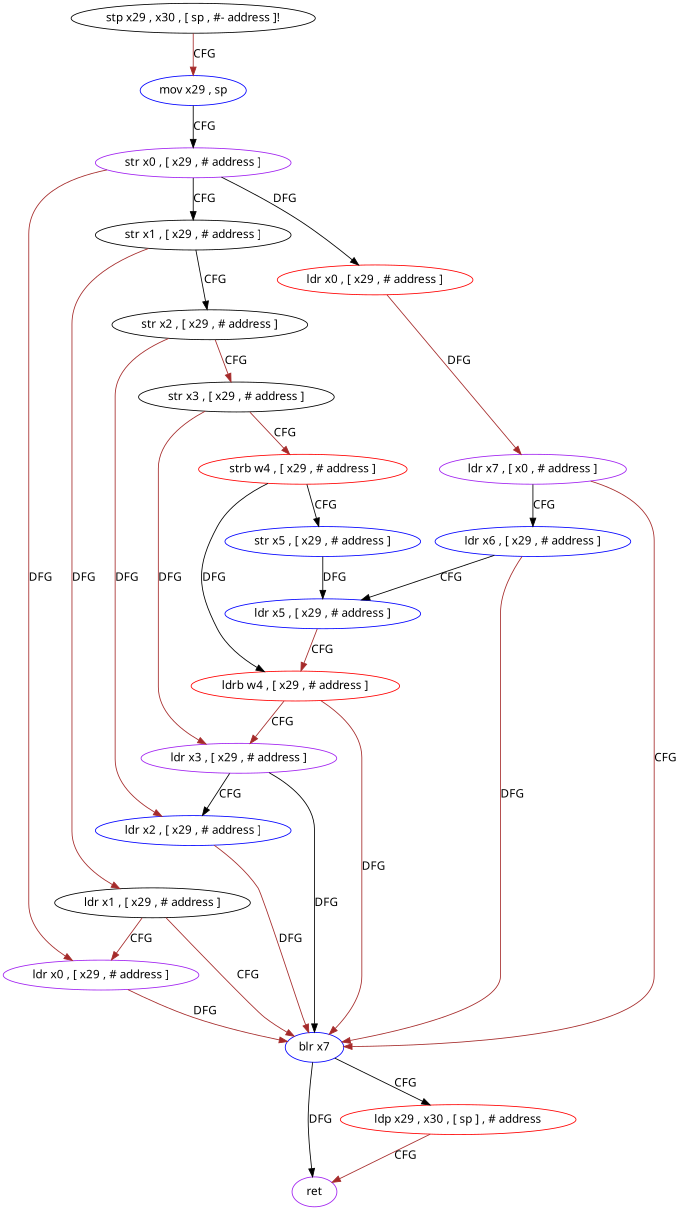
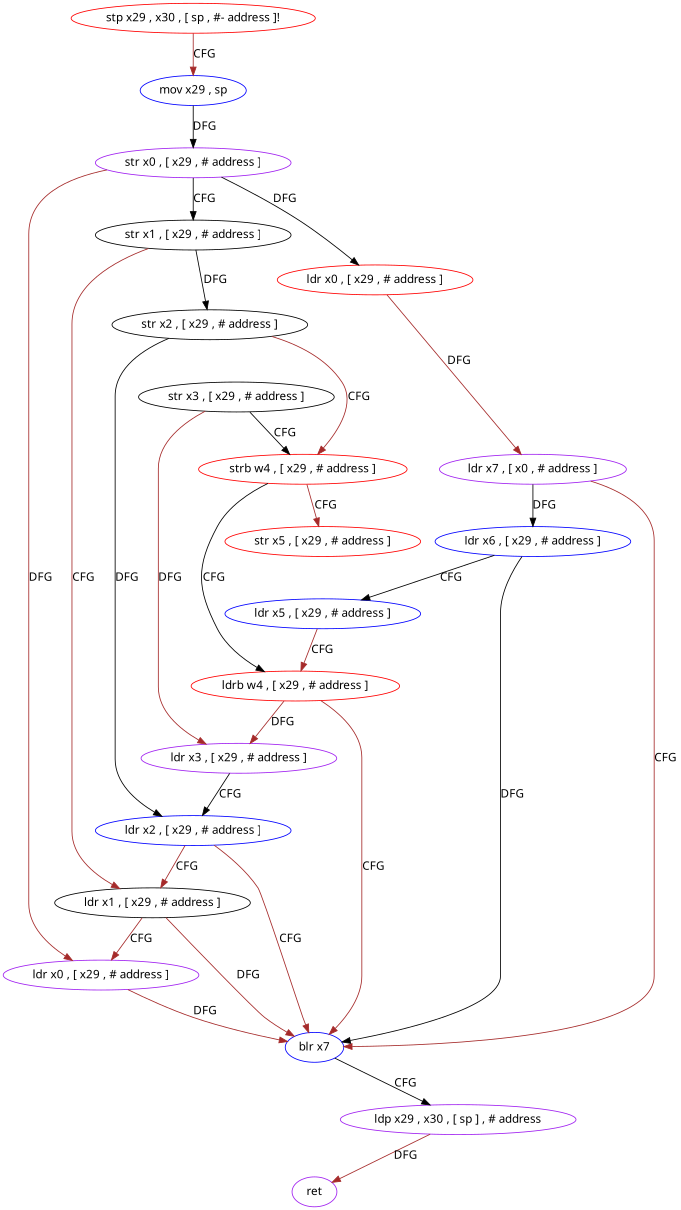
node "stp x29 , x30 , [ sp , #- address ]!": color black -> red
edge "mov x29 , sp" -> "str x0 , [ x29 , # address ]": label "CFG" -> "DFG"
edge "str x1 , [ x29 , # address ]" -> "str x2 , [ x29 , # address ]": label "CFG" -> "DFG"
edge "str x2 , [ x29 , # address ]" -> "str x3 , [ x29 , # address ]": now "str x2 , [ x29 , # address ]" -> "strb w4 , [ x29 , # address ]"
edge "str x3 , [ x29 , # address ]" -> "strb w4 , [ x29 , # address ]": color brown -> black
edge "strb w4 , [ x29 , # address ]" -> "str x5 , [ x29 , # address ]": color black -> brown
edge "ldr x7 , [ x0 , # address ]" -> "ldr x6 , [ x29 , # address ]": label "CFG" -> "DFG"
node "str x5 , [ x29 , # address ]": color blue -> red
edge "str x2 , [ x29 , # address ]" -> "ldr x2 , [ x29 , # address ]": color brown -> black
edge "str x5 , [ x29 , # address ]" -> "ldr x5 , [ x29 , # address ]": removed, label "DFG"
edge "str x1 , [ x29 , # address ]" -> "ldr x1 , [ x29 , # address ]": label "DFG" -> "CFG"
edge "strb w4 , [ x29 , # address ]" -> "ldrb w4 , [ x29 , # address ]": label "DFG" -> "CFG"
edge "ldrb w4 , [ x29 , # address ]" -> "ldr x3 , [ x29 , # address ]": label "CFG" -> "DFG"
edge "ldr x6 , [ x29 , # address ]" -> "blr x7": color brown -> black
edge "ldr x2 , [ x29 , # address ]" -> "ldr x1 , [ x29 , # address ]": added, label "CFG"
edge "ldrb w4 , [ x29 , # address ]" -> "blr x7": label "DFG" -> "CFG"
edge "ldr x3 , [ x29 , # address ]" -> "blr x7": removed, label "DFG"
edge "ldr x2 , [ x29 , # address ]" -> "blr x7": label "DFG" -> "CFG"
edge "ldr x1 , [ x29 , # address ]" -> "blr x7": label "CFG" -> "DFG"
edge "blr x7" -> "ret": removed, label "DFG"
node "ldp x29 , x30 , [ sp ] , # address": color red -> purple
edge "ldp x29 , x30 , [ sp ] , # address" -> "ret": label "CFG" -> "DFG"
